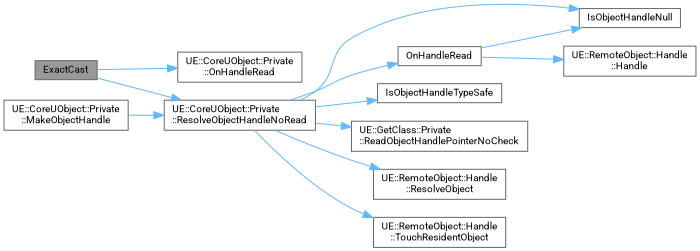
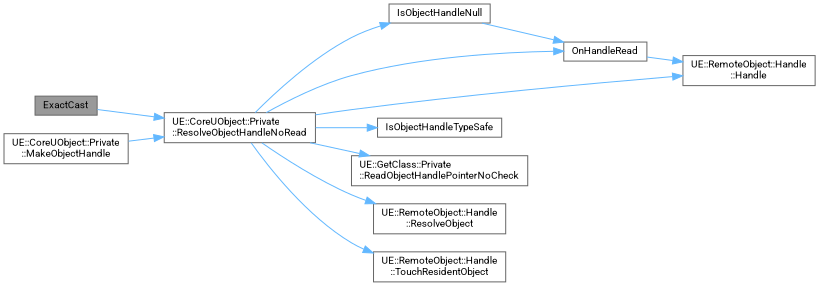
edge "OnHandleRead" -> "IsObjectHandleNull": reversed
node "UE::CoreUObject::Private ::OnHandleRead": removed
edge "UE::CoreUObject::Private ::ResolveObjectHandleNoRead" -> "UE::RemoteObject::Handle ::Handle": added
